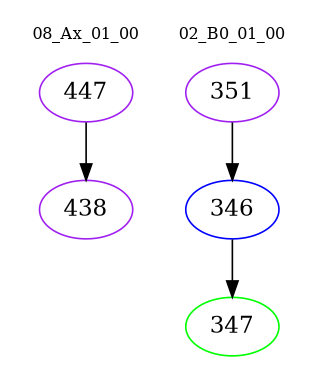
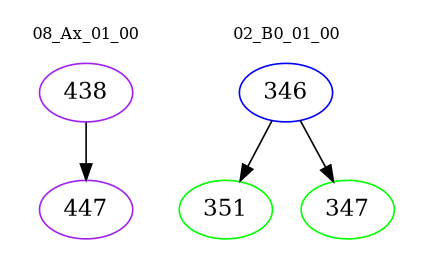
node "351": color purple -> green
edge "447" -> "438": reversed
edge "351" -> "346": reversed
